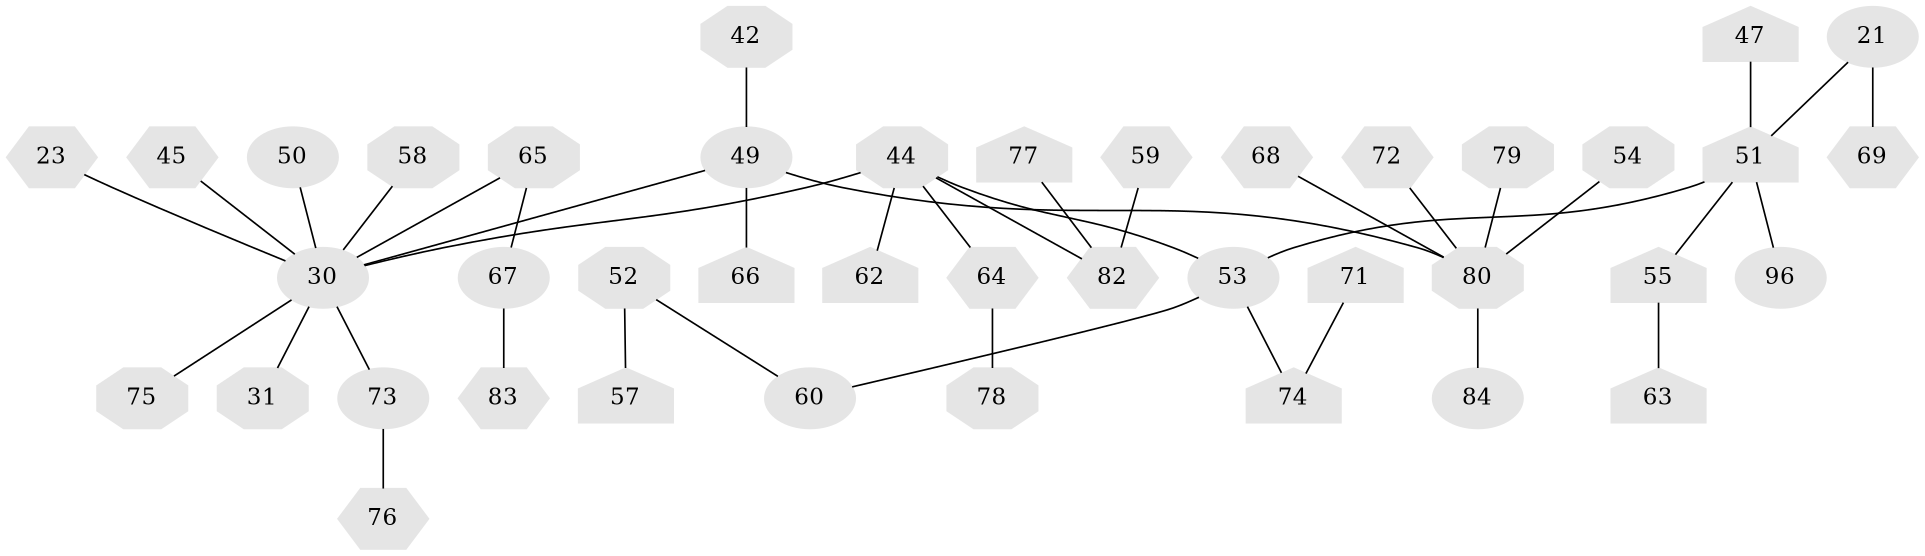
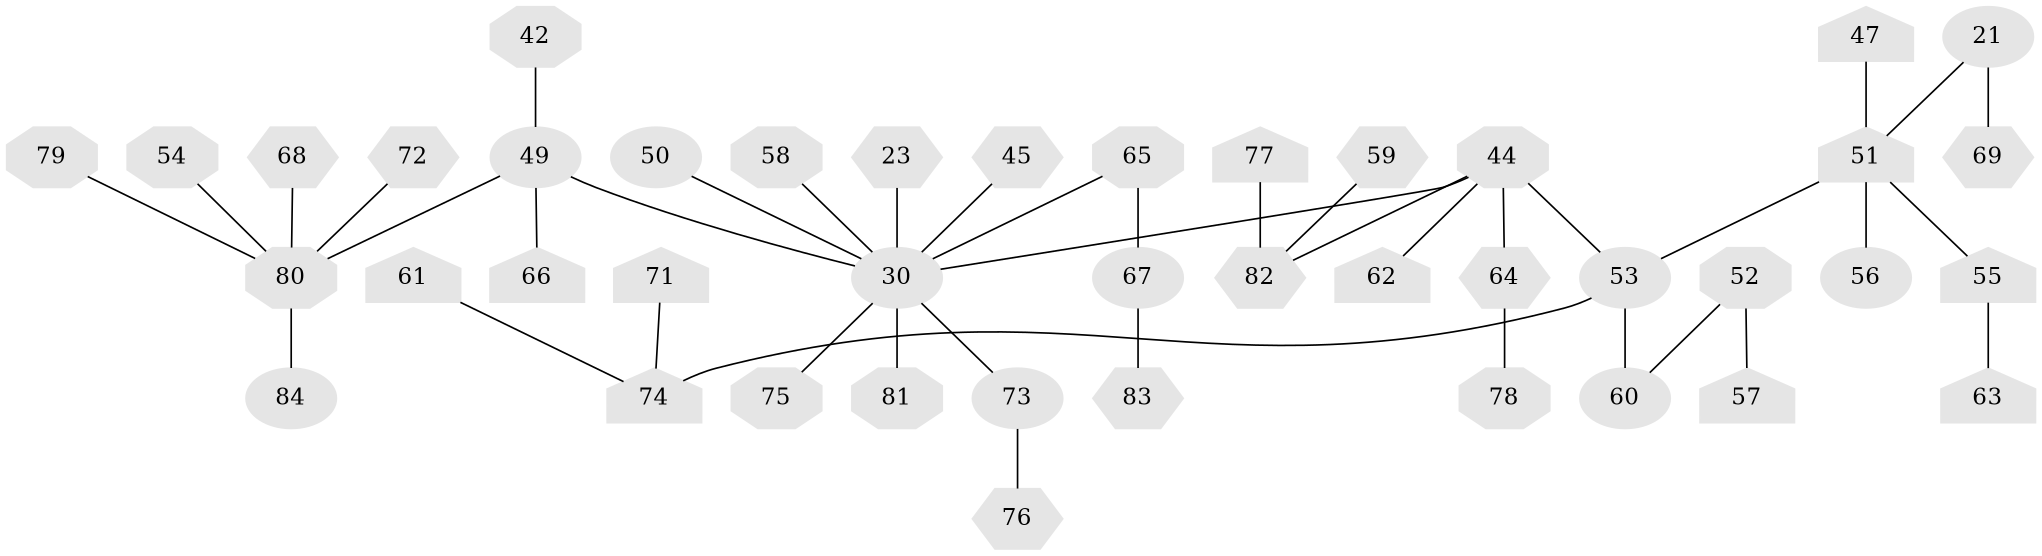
node "61": added
node "96": label "96" -> "56"
node "31": label "31" -> "81"
